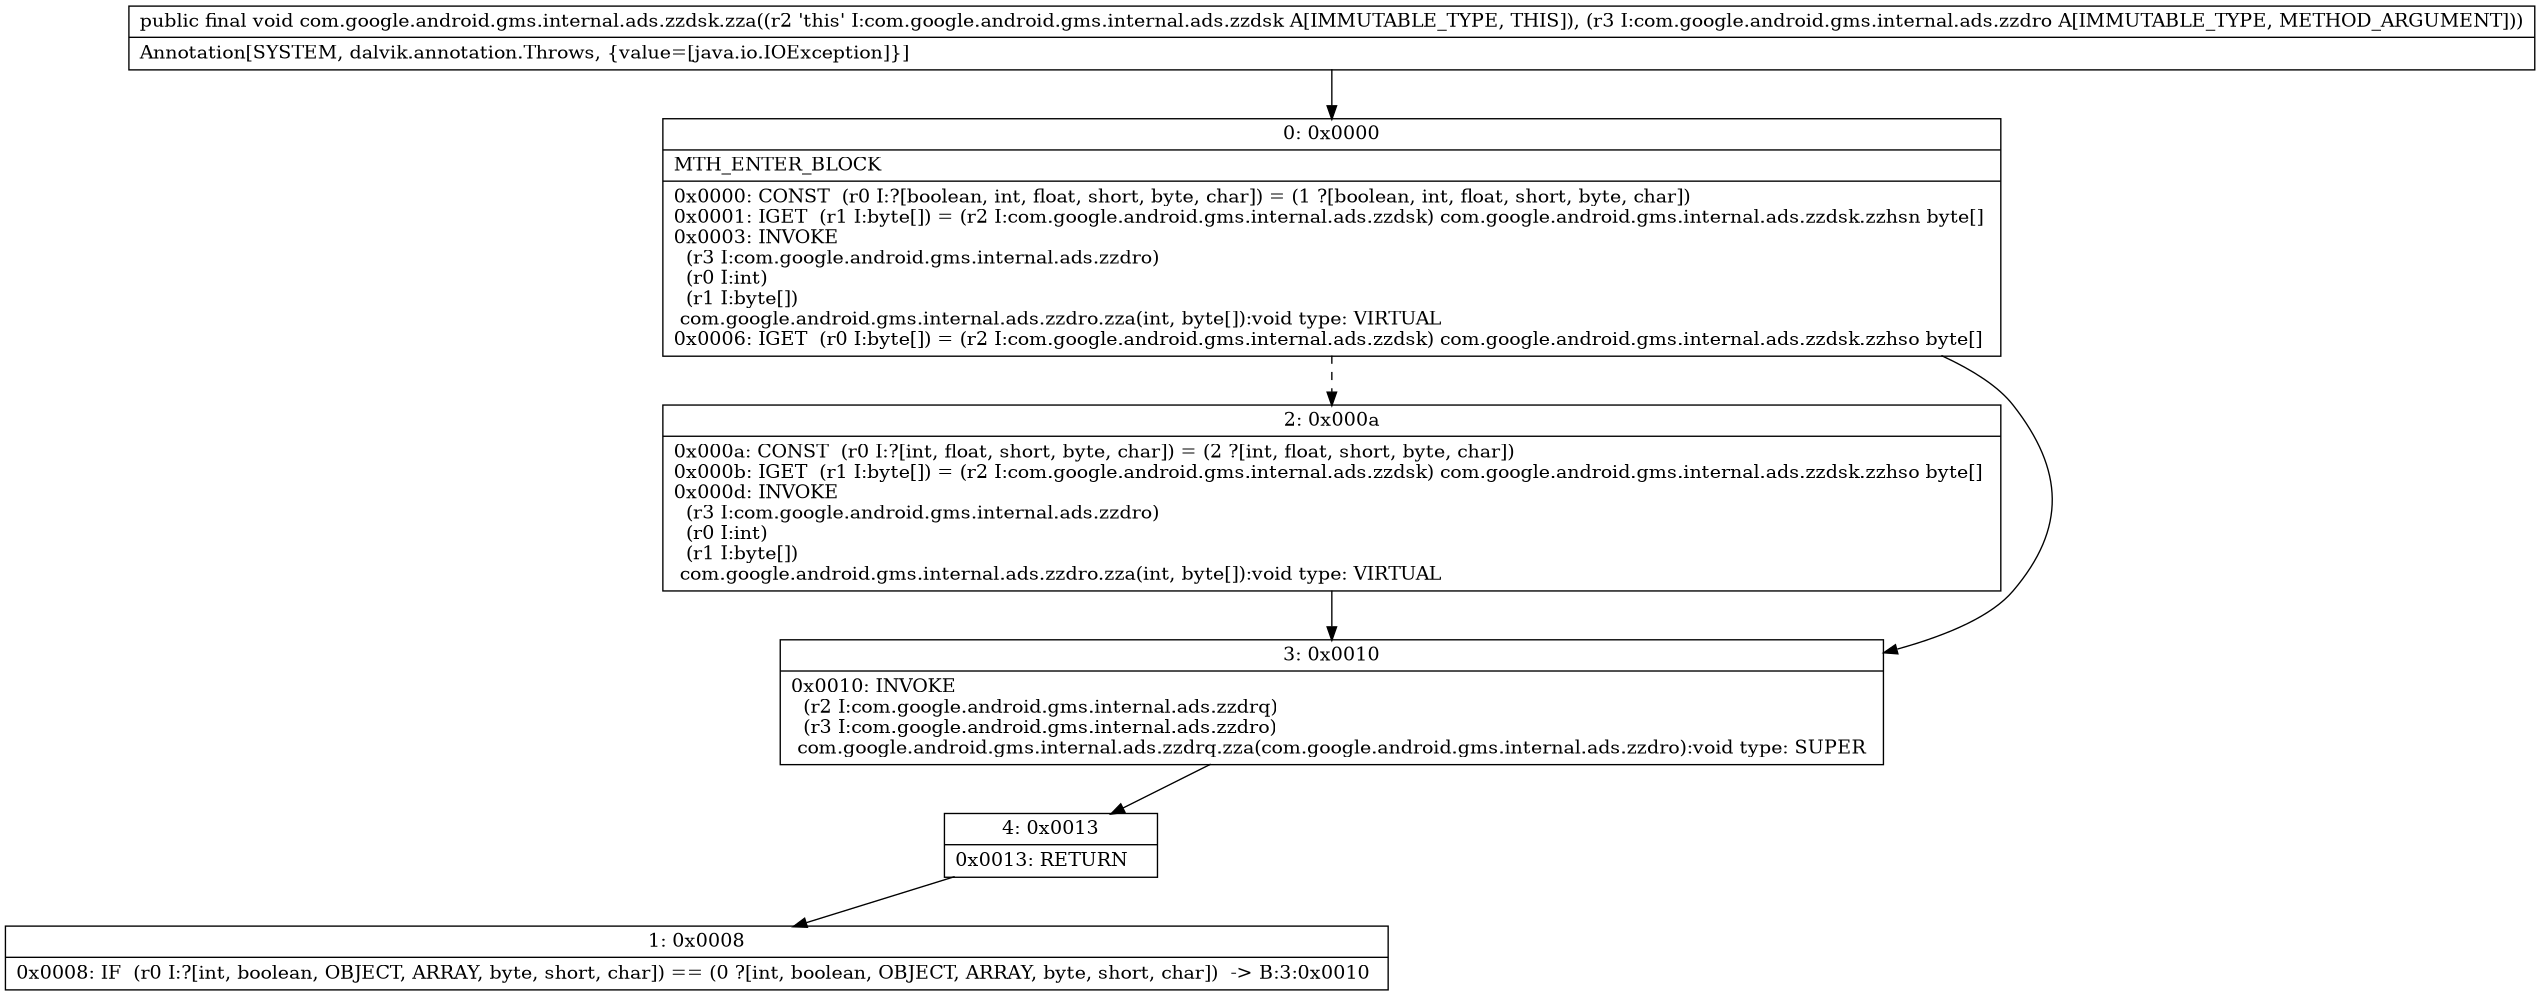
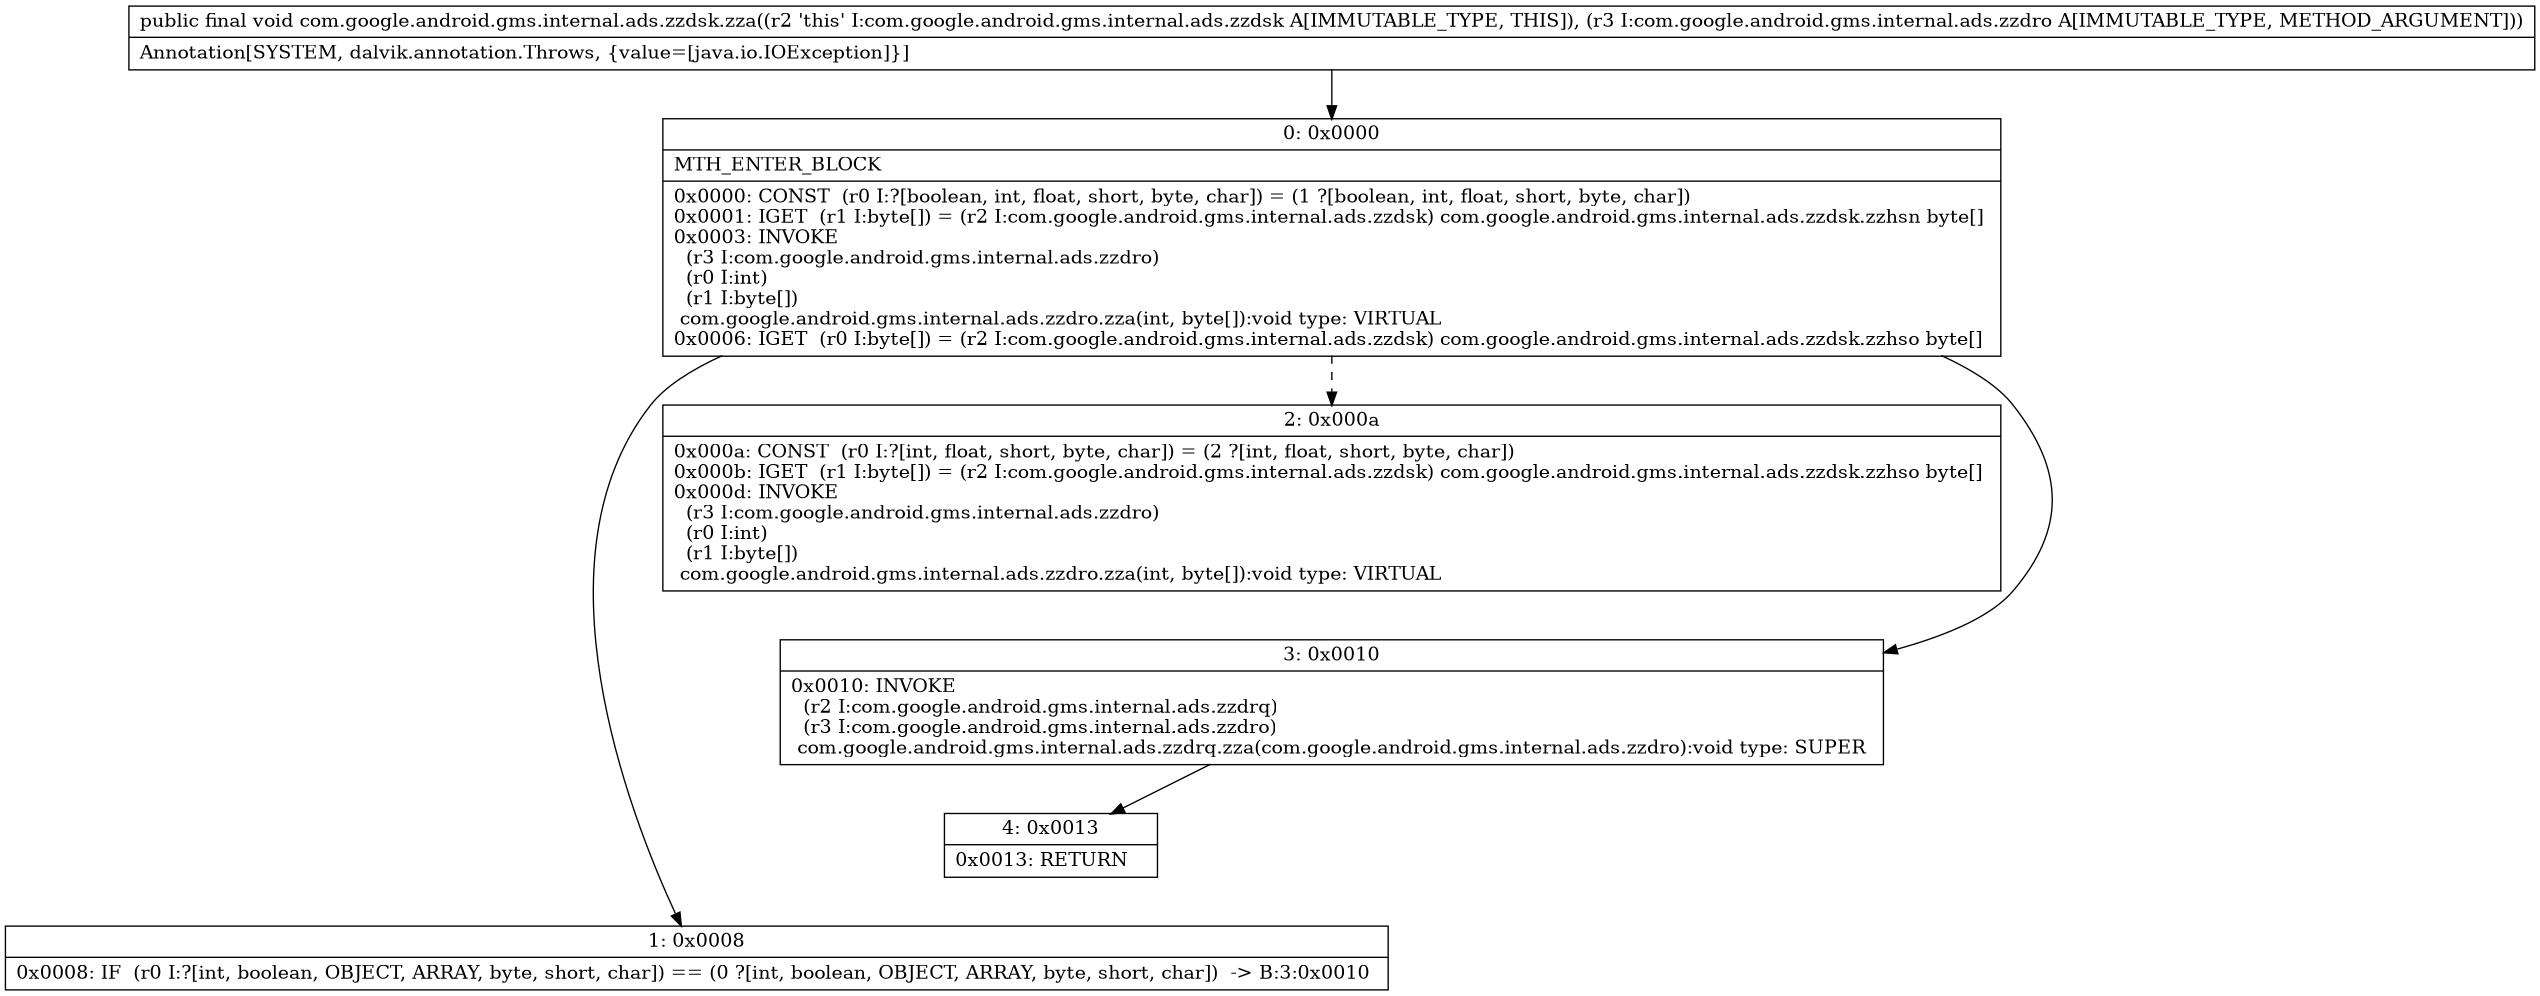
edge "2: 0x000a" -> "3: 0x0010": removed
edge "4: 0x0013" -> "1: 0x0008": now "0: 0x0000" -> "1: 0x0008"
